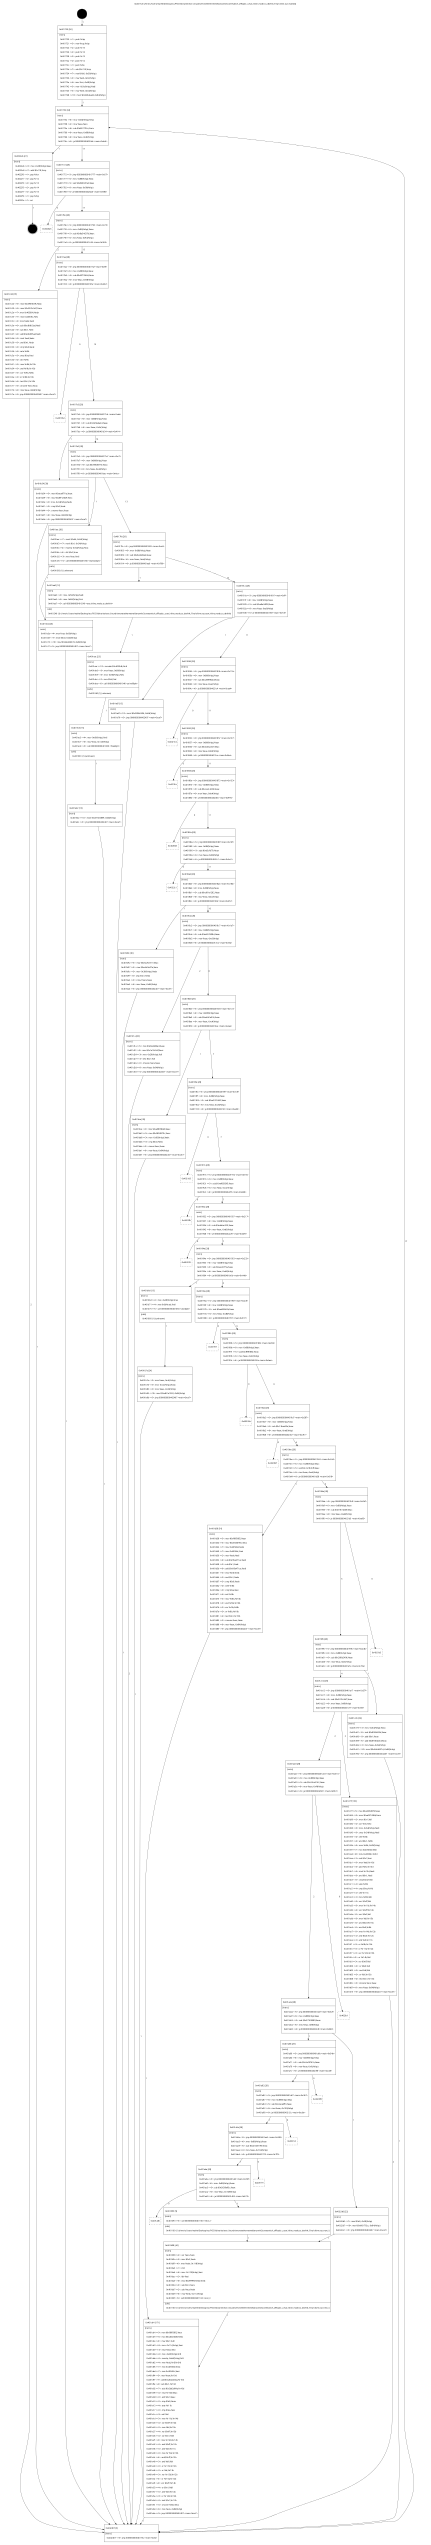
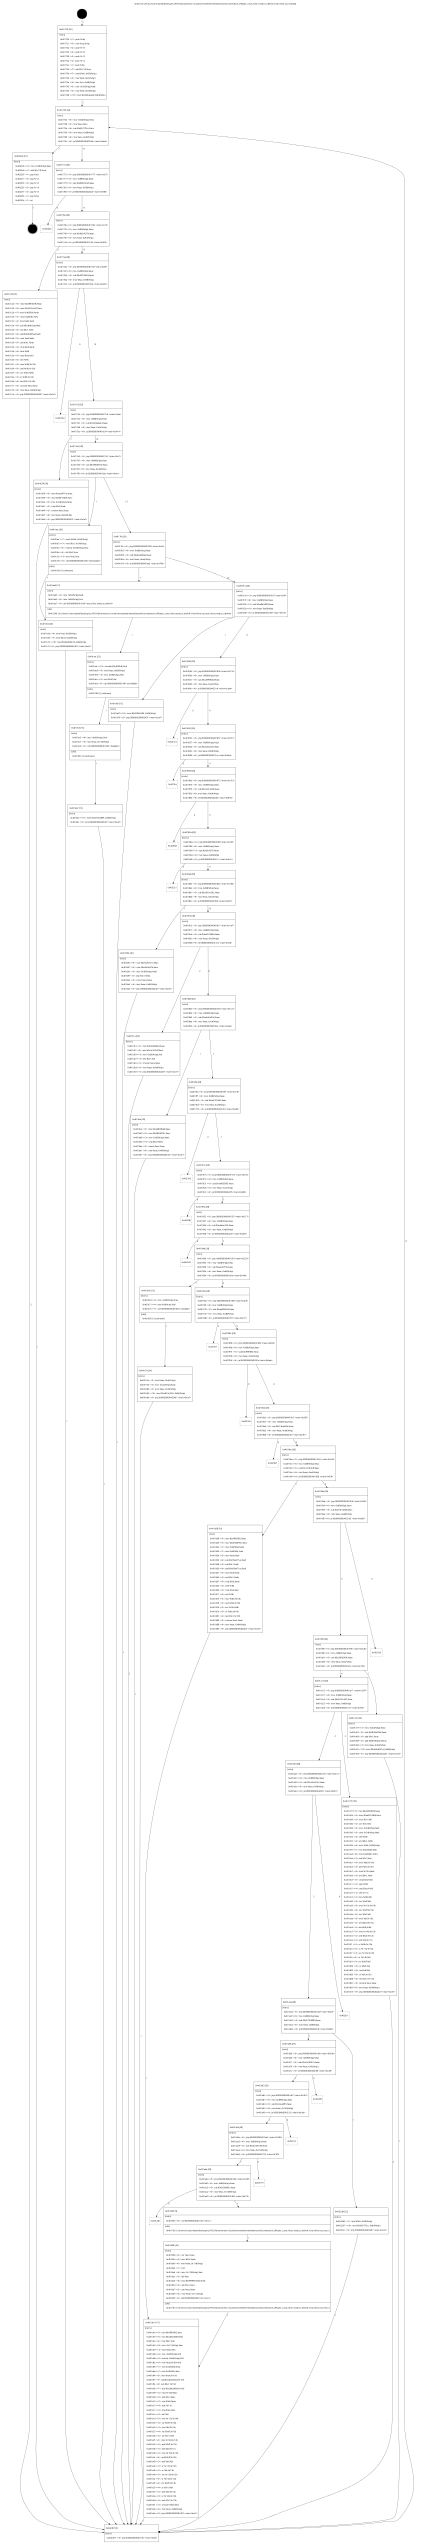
edge "0x4022d0 [22]" -> "0x401d98 [44]": now "0x4022d0 [22]" -> "0x402407 [5]"
